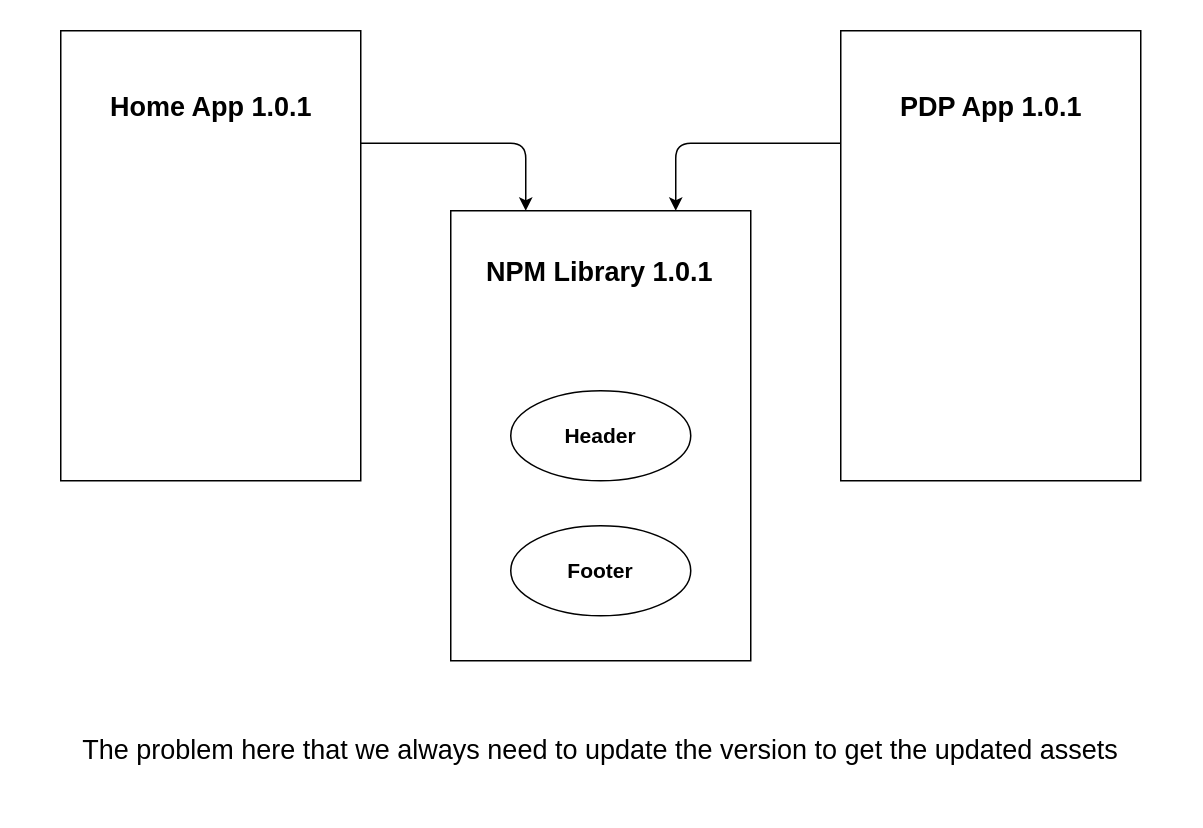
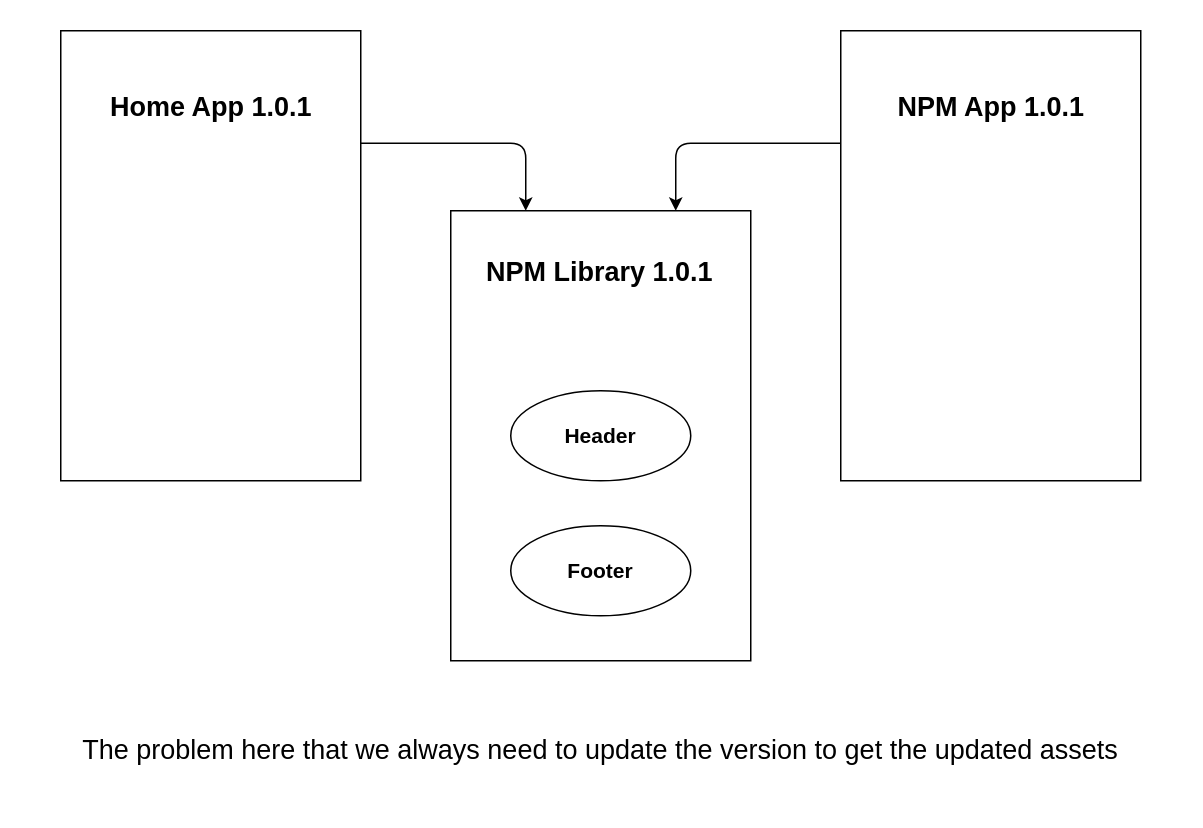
node "PDP App 1.0.1": label "PDP App 1.0.1" -> "NPM App 1.0.1"
